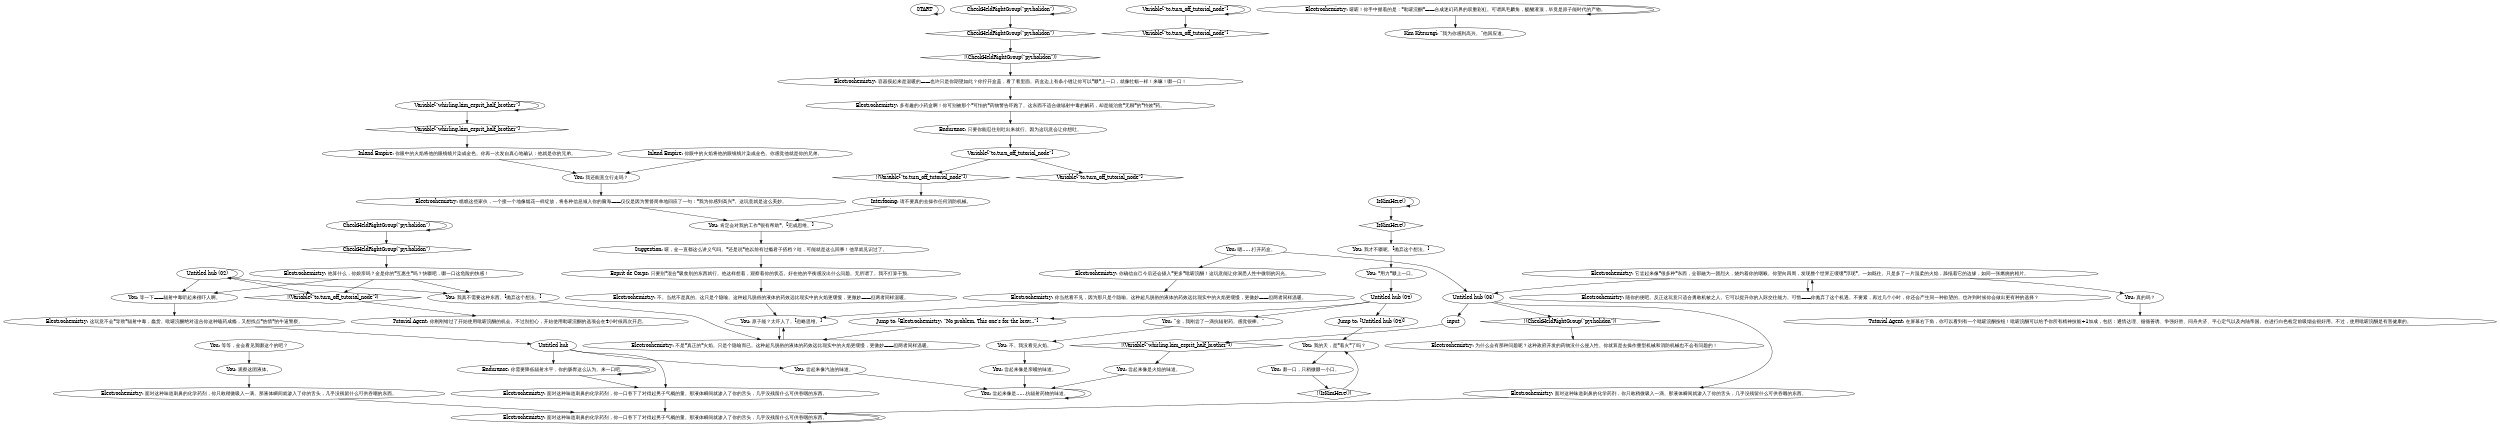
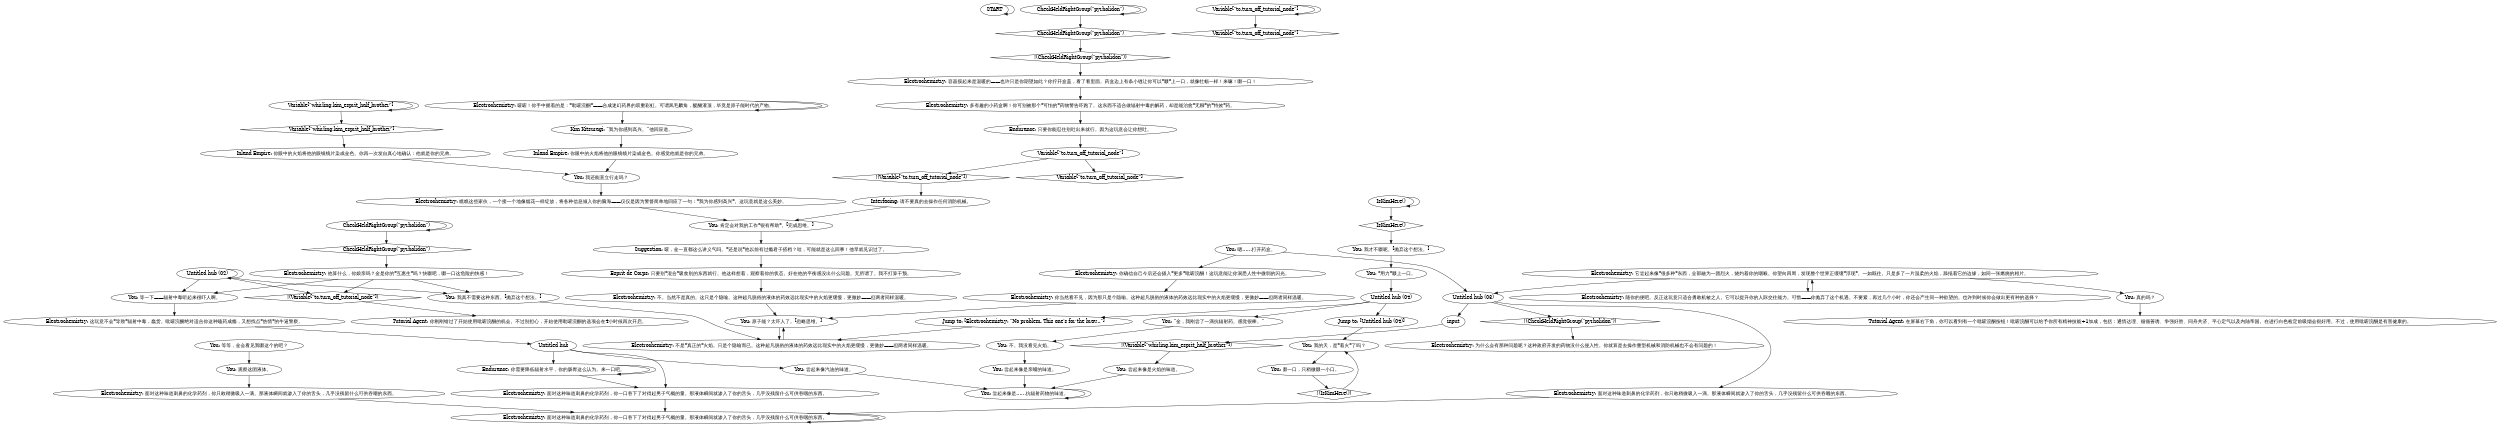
edge "Kim Kitsuragi: “我为你感到高兴。”他回应道。" -> "Inland Empire: 你眼中的火焰将他的眼镜镜片染成金色。你感觉他就是你的兄弟。": added
